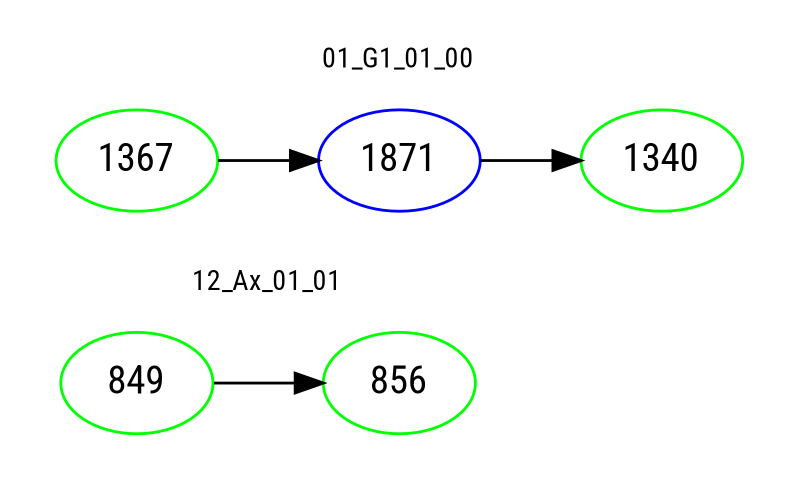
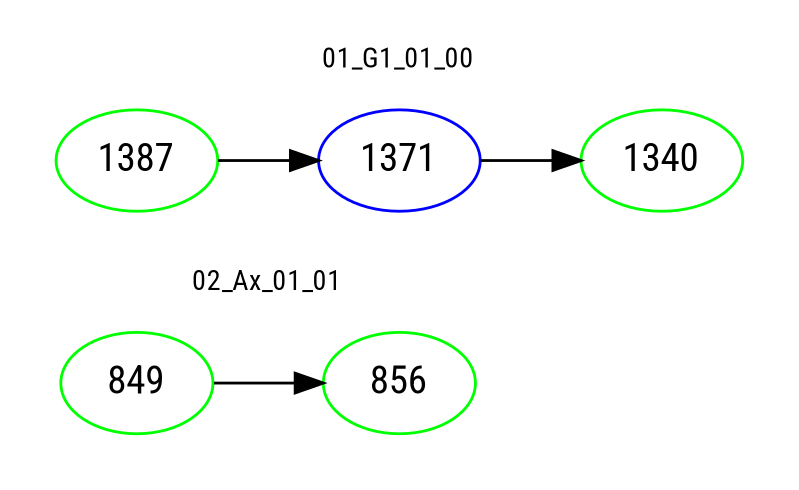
node "1367": label "1367" -> "1387"
node "1871": label "1871" -> "1371"
cluster "12_Ax_01_01": label "12_Ax_01_01" -> "02_Ax_01_01"
